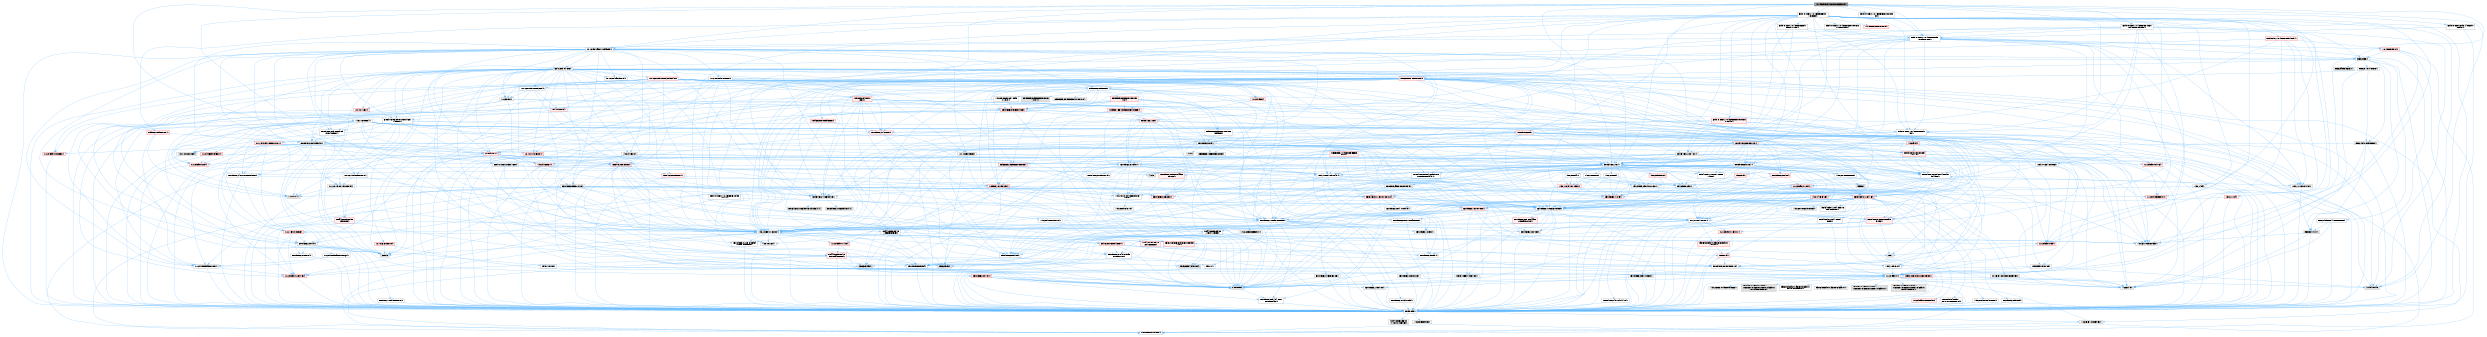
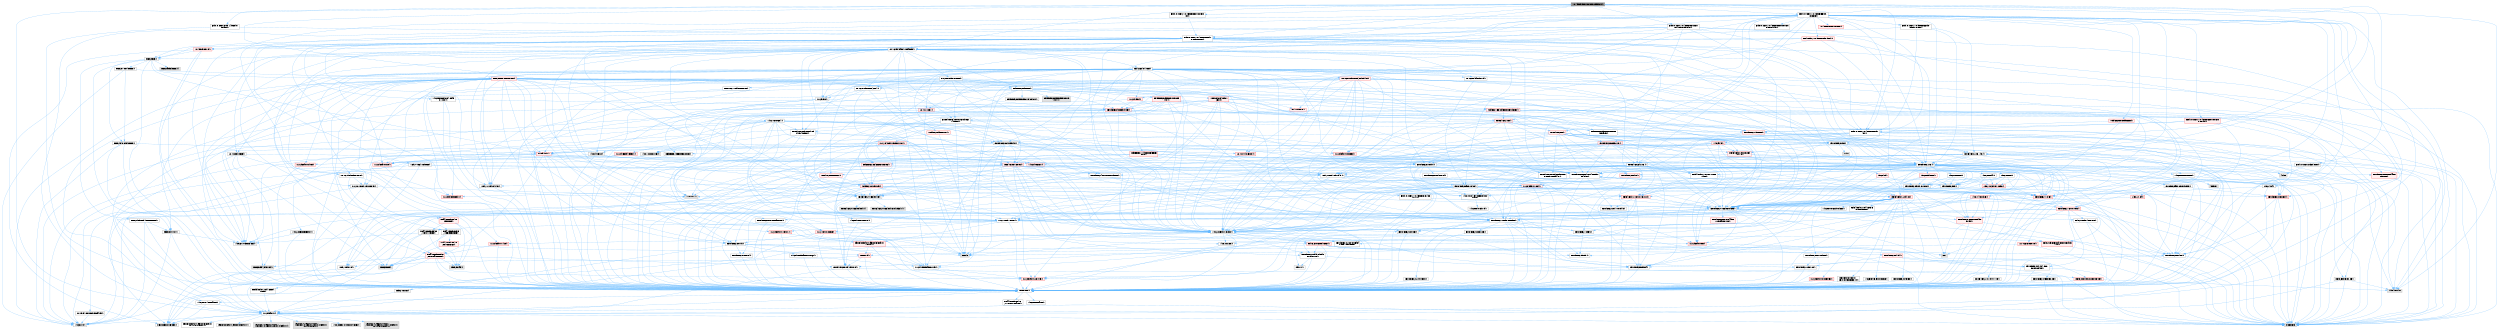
edge "type_traits" -> "Templates/IsTriviallyCopy Constructible.h": reversed
